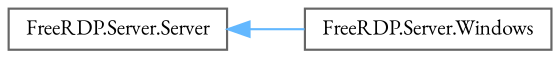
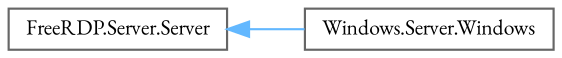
node "FreeRDP.Server.Windows": label "FreeRDP.Server.Windows" -> "Windows.Server.Windows"
